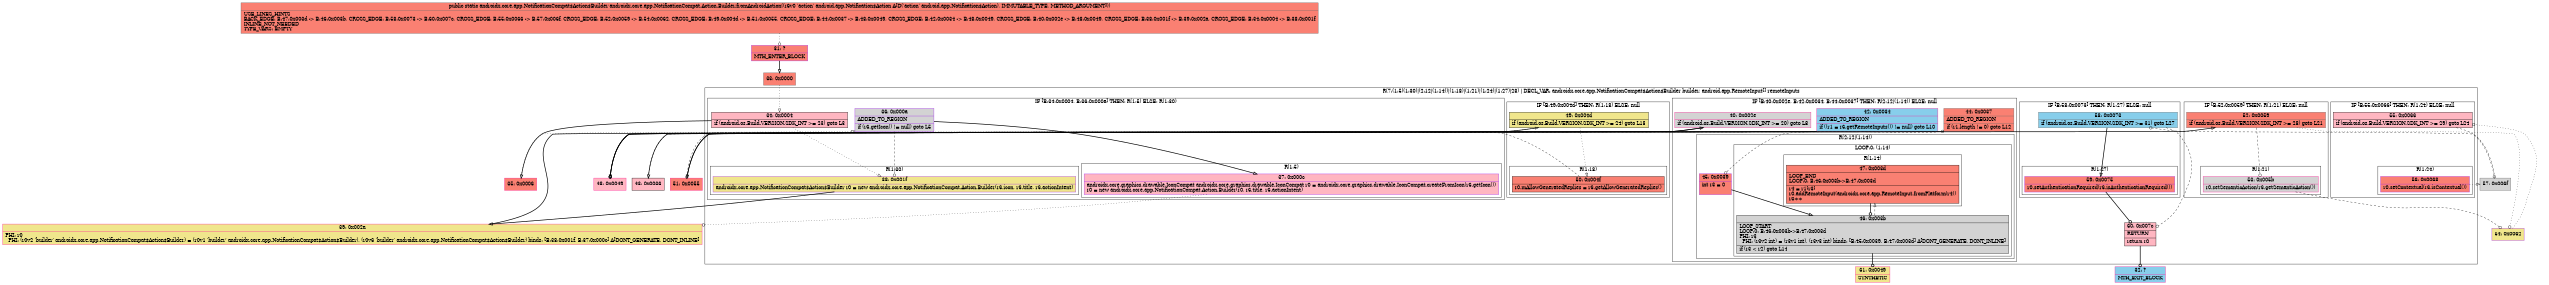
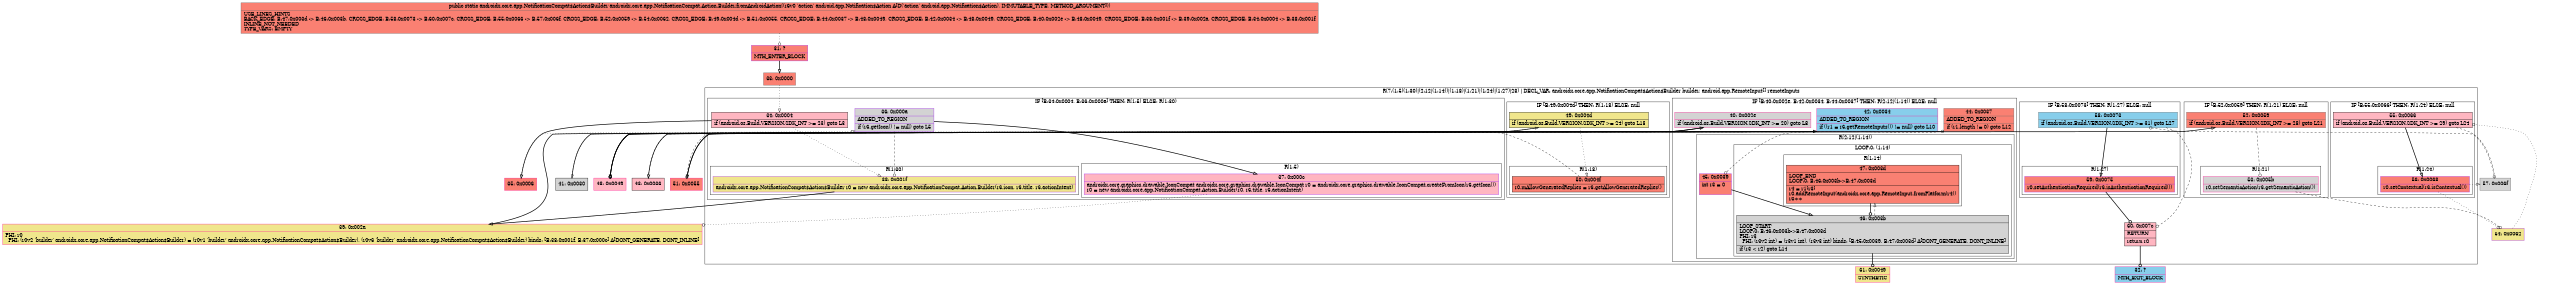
edge "52: 0x0059" -> "54: 0x0062": now "56: 0x0068" -> "54: 0x0062"
edge "55: 0x0066" -> "56: 0x0068": added
node "41: 0x0030": added
